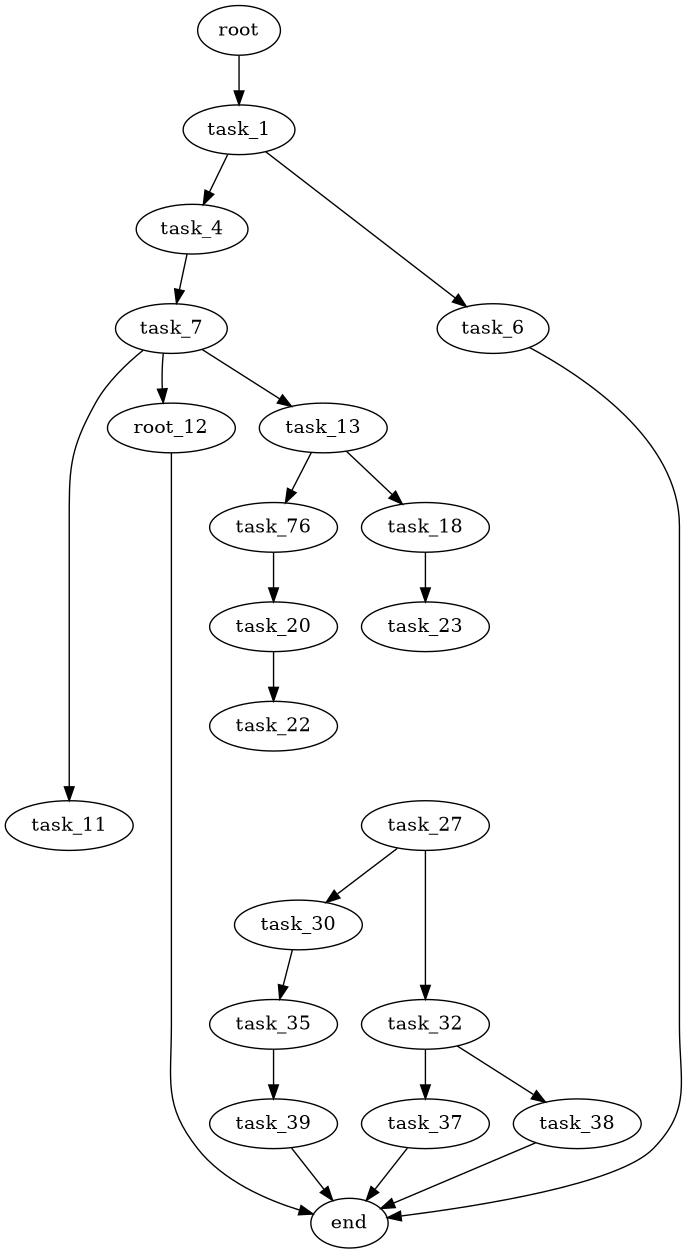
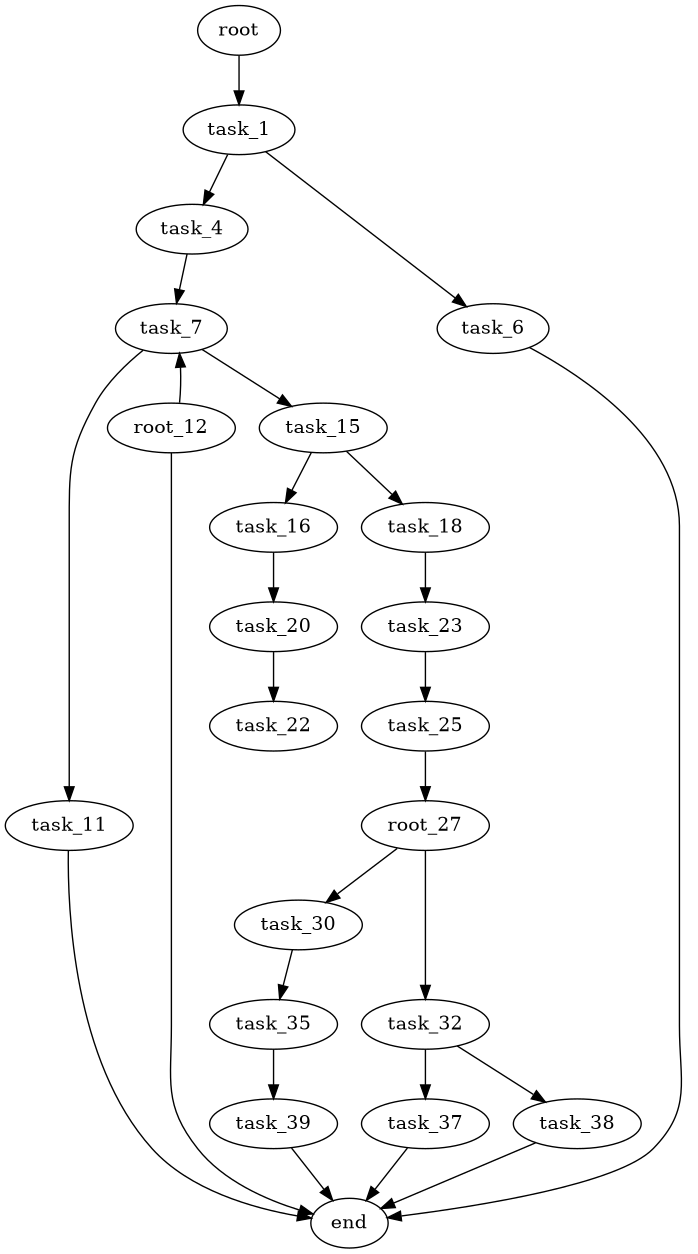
edge "task_7" -> "root_12": reversed
node "task_13": label "task_13" -> "task_15"
node "task_76": label "task_76" -> "task_16"
node "task_25": added
node "task_27": label "task_27" -> "root_27"
edge "task_11" -> "end": added
